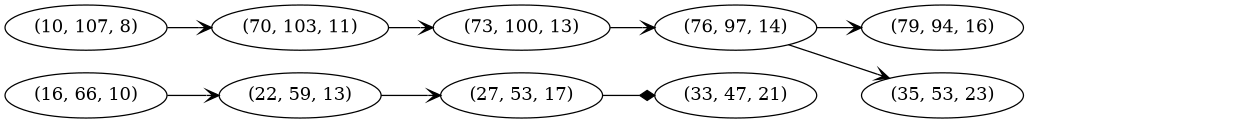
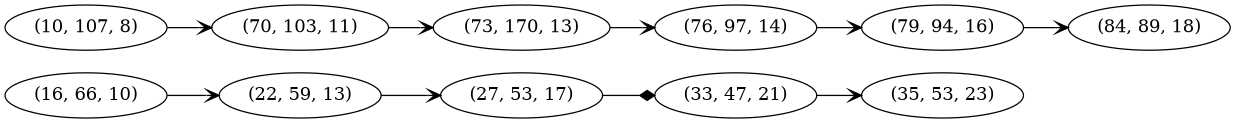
node "(73, 100, 13)": label "(73, 100, 13)" -> "(73, 170, 13)"
node "(84, 89, 18)": added
edge "(76, 97, 14)" -> "(35, 53, 23)": now "(33, 47, 21)" -> "(35, 53, 23)"
